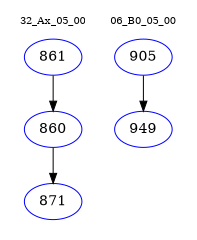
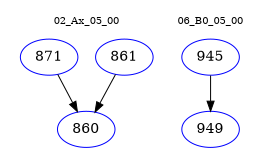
cluster "32_Ax_05_00": label "32_Ax_05_00" -> "02_Ax_05_00"
node "905": label "905" -> "945"
edge "860" -> "871": reversed
